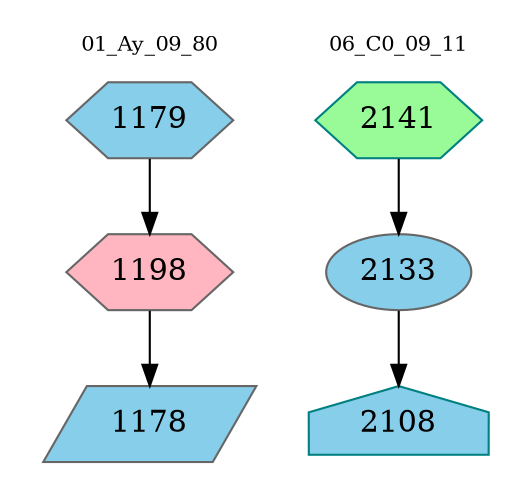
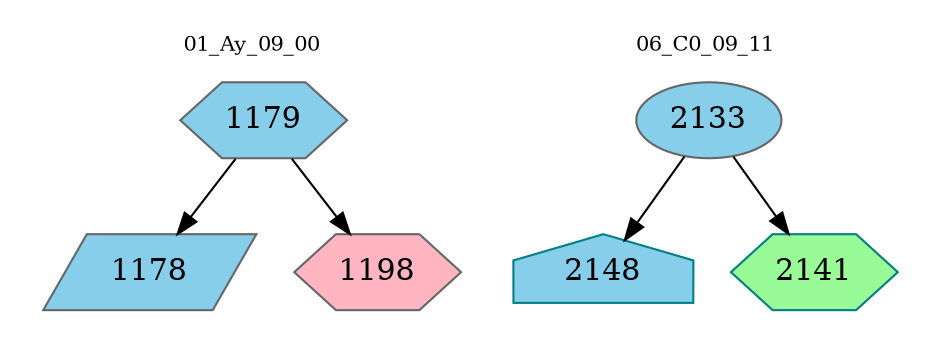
cluster "01_Ay_09_80": label "01_Ay_09_80" -> "01_Ay_09_00"
edge "2141" -> "2133": reversed
edge "1198" -> "1178": now "1179" -> "1178"
node "2108": label "2108" -> "2148"
